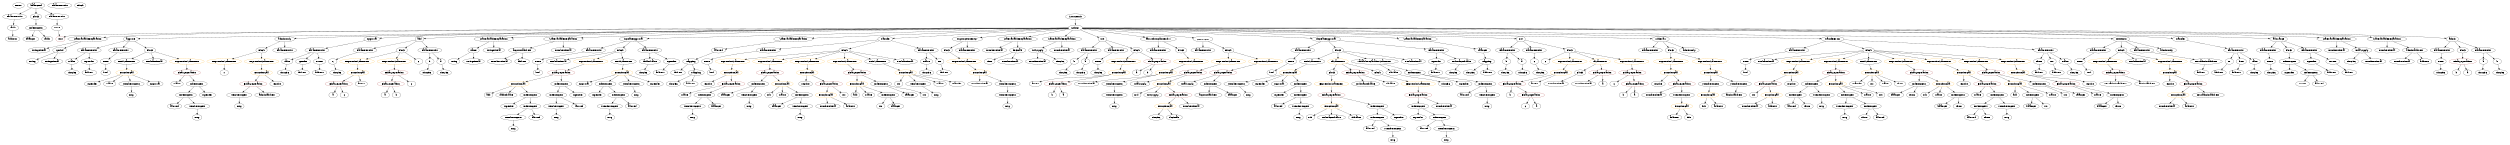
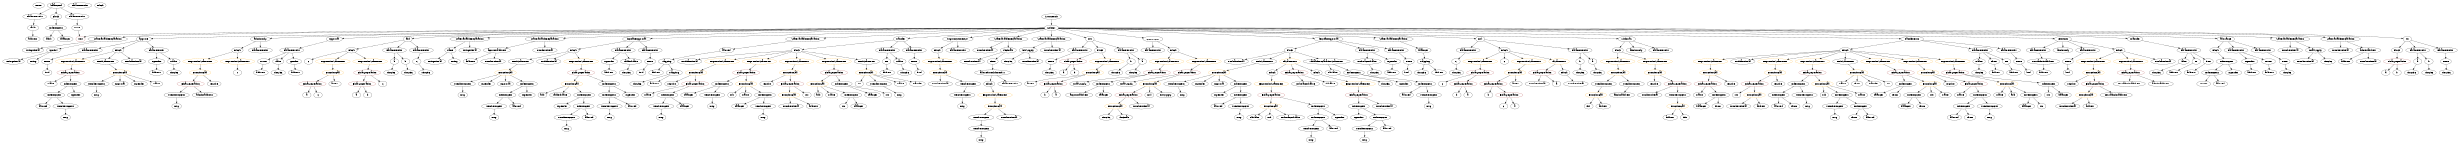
edge "CoinIpr" -> "allowed_unchk_send11": now "uint8" -> "allowed_unchk_send11"
node "admin": label "admin" -> "div"
